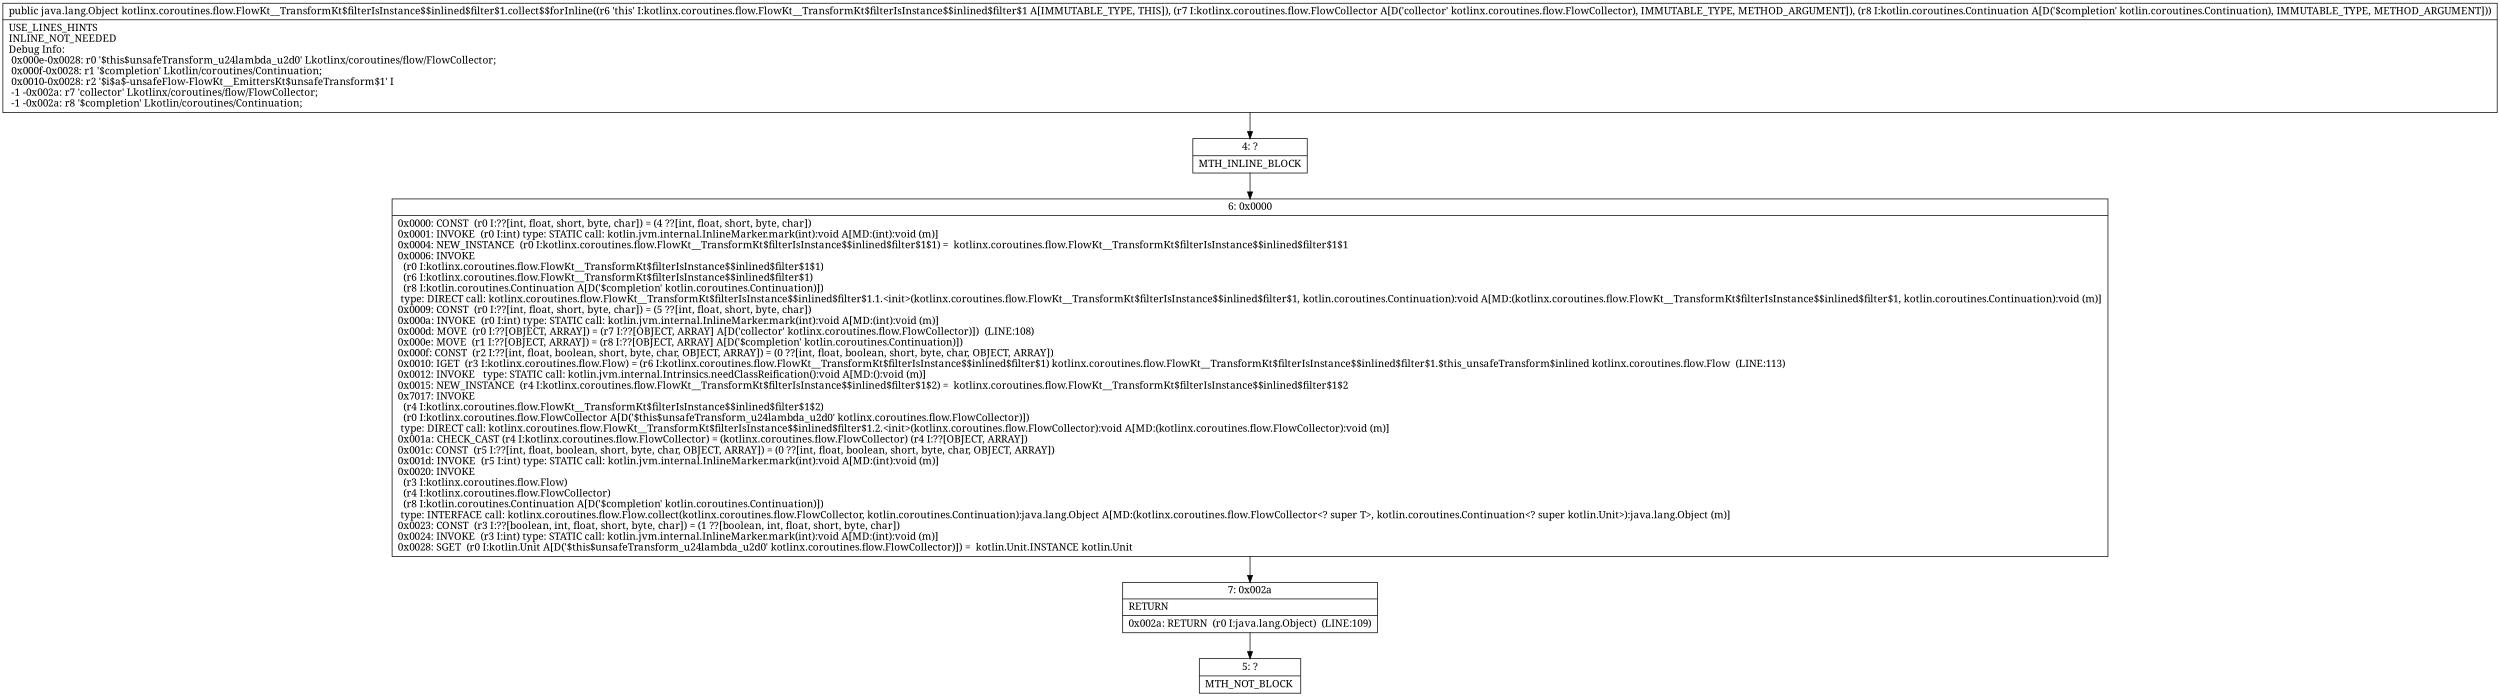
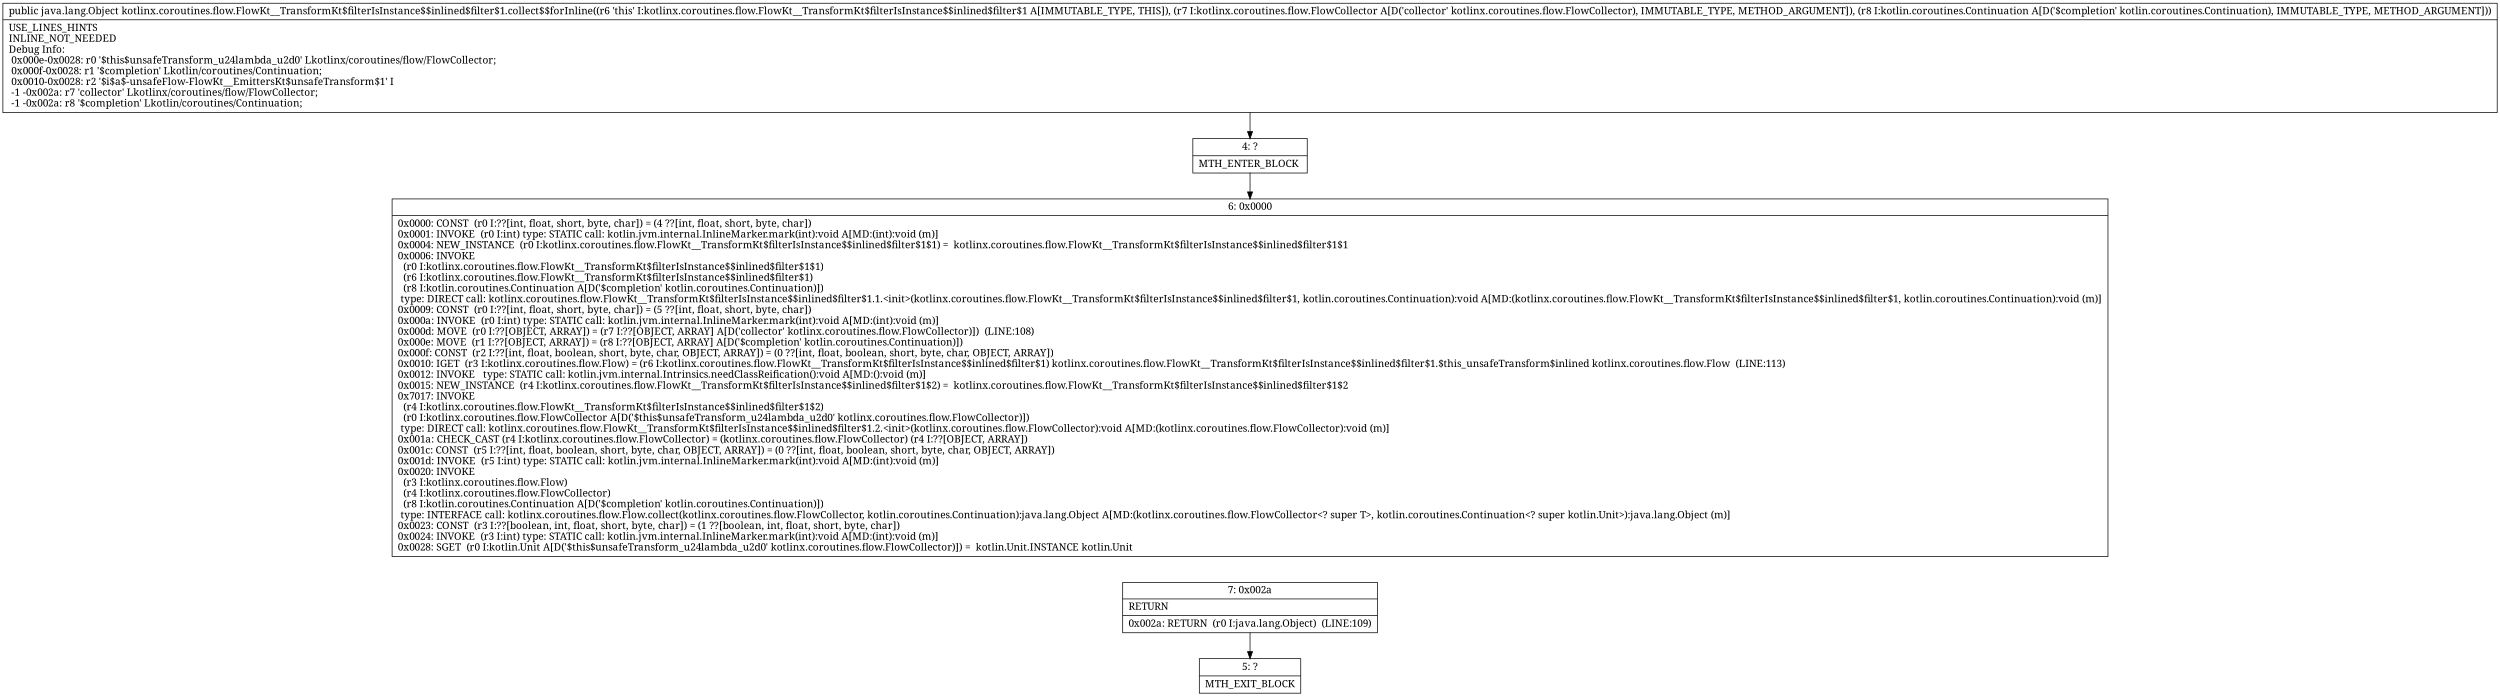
node "4: ?": text "MTH_INLINE_BLOCK" -> "MTH_ENTER_BLOCK"
edge "6: 0x0000" -> "7: 0x002a": removed
node "5: ?": text "MTH_NOT_BLOCK" -> "MTH_EXIT_BLOCK"
